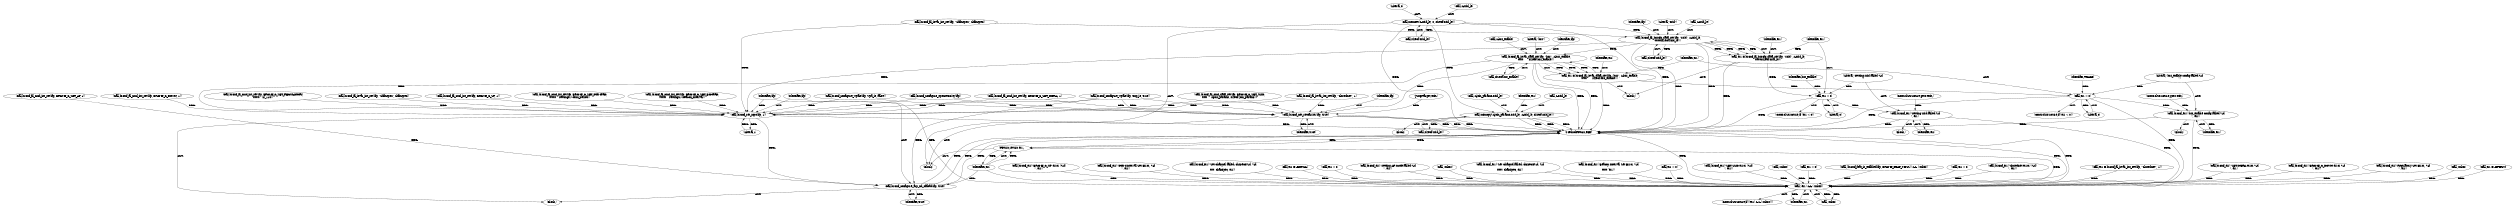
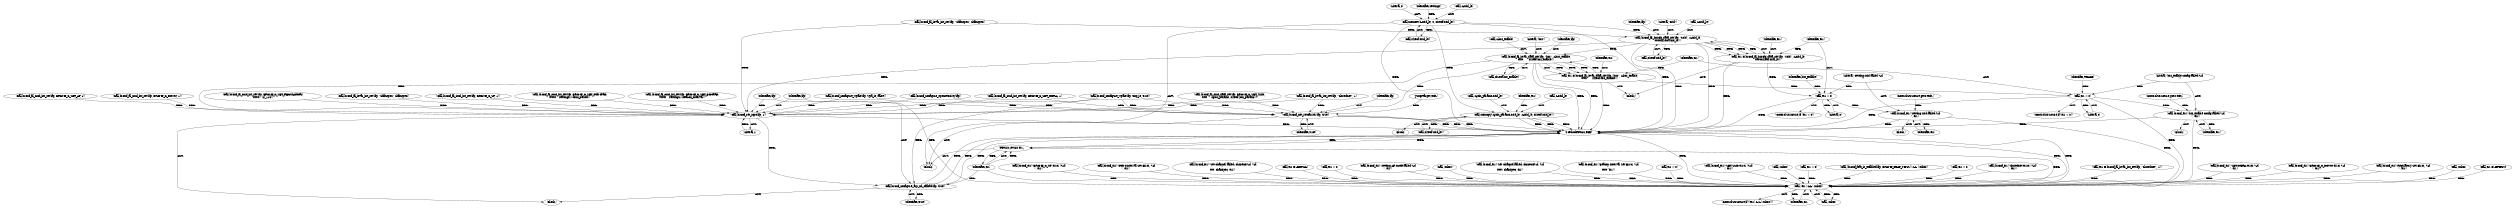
node "(Identifier,settings)": added
edge "(Call,brcmf_set_mpc(ifp, 1))" -> "(Literal,1)": label "CFG: " -> "AST: "
edge "(Call,brcmf_fil_cmd_int_set(ifp, BRCMF_C_SET_AP, 1))" -> "(Call,brcmf_configure_arp_nd_offload(ifp, true))": now "(Call,brcmf_fil_cmd_int_set(ifp, BRCMF_C_SET_AP, 1))" -> "(Call,brcmf_set_mpc(ifp, 1))"
